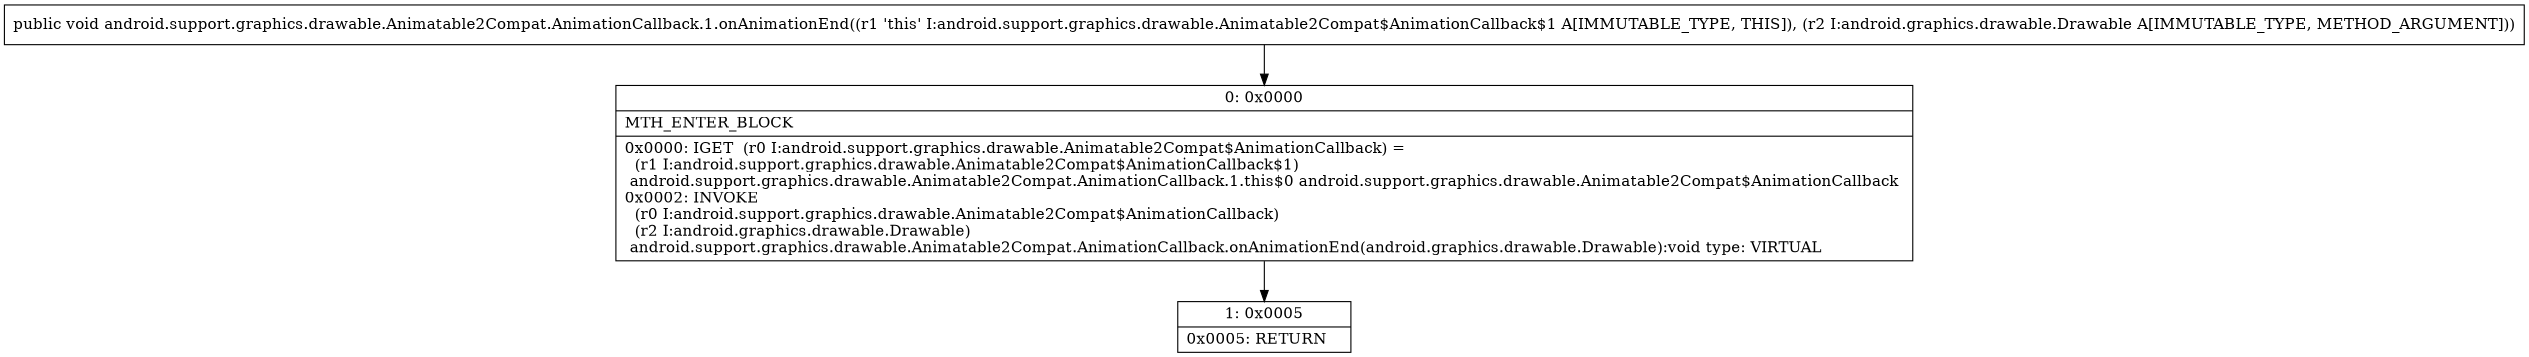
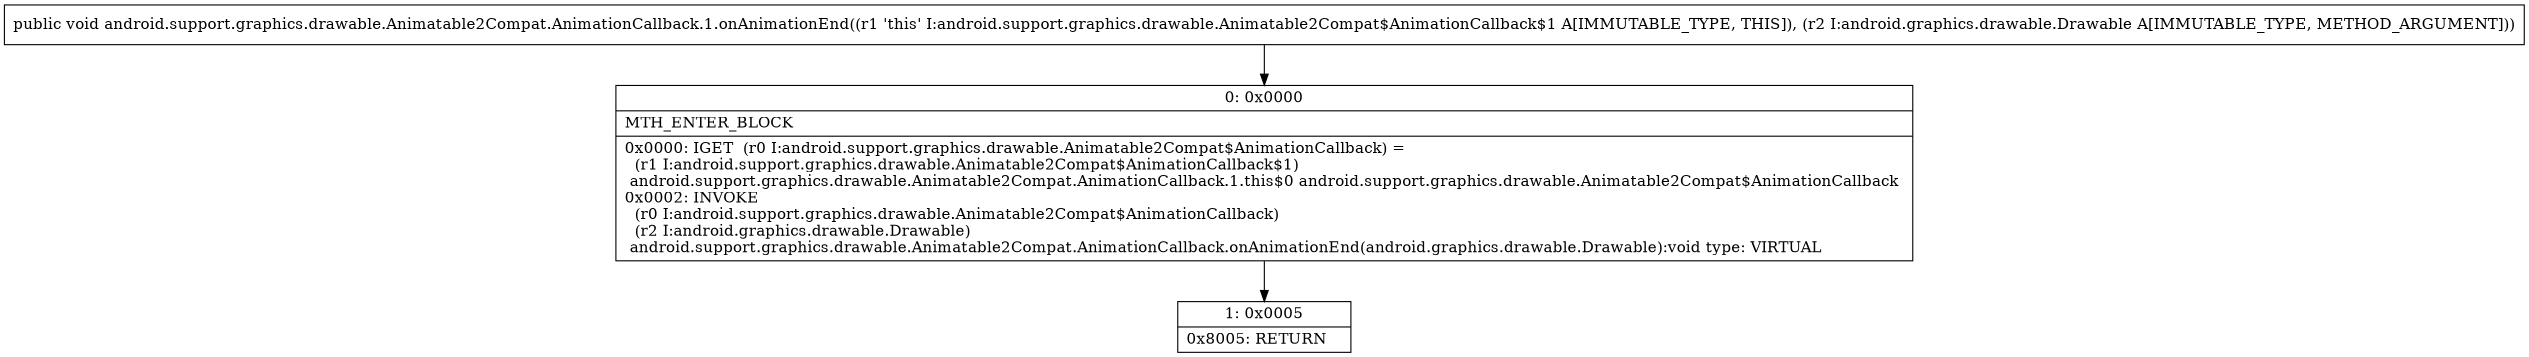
node "1: 0x0005": text "0x0005: RETURN" -> "0x8005: RETURN"
